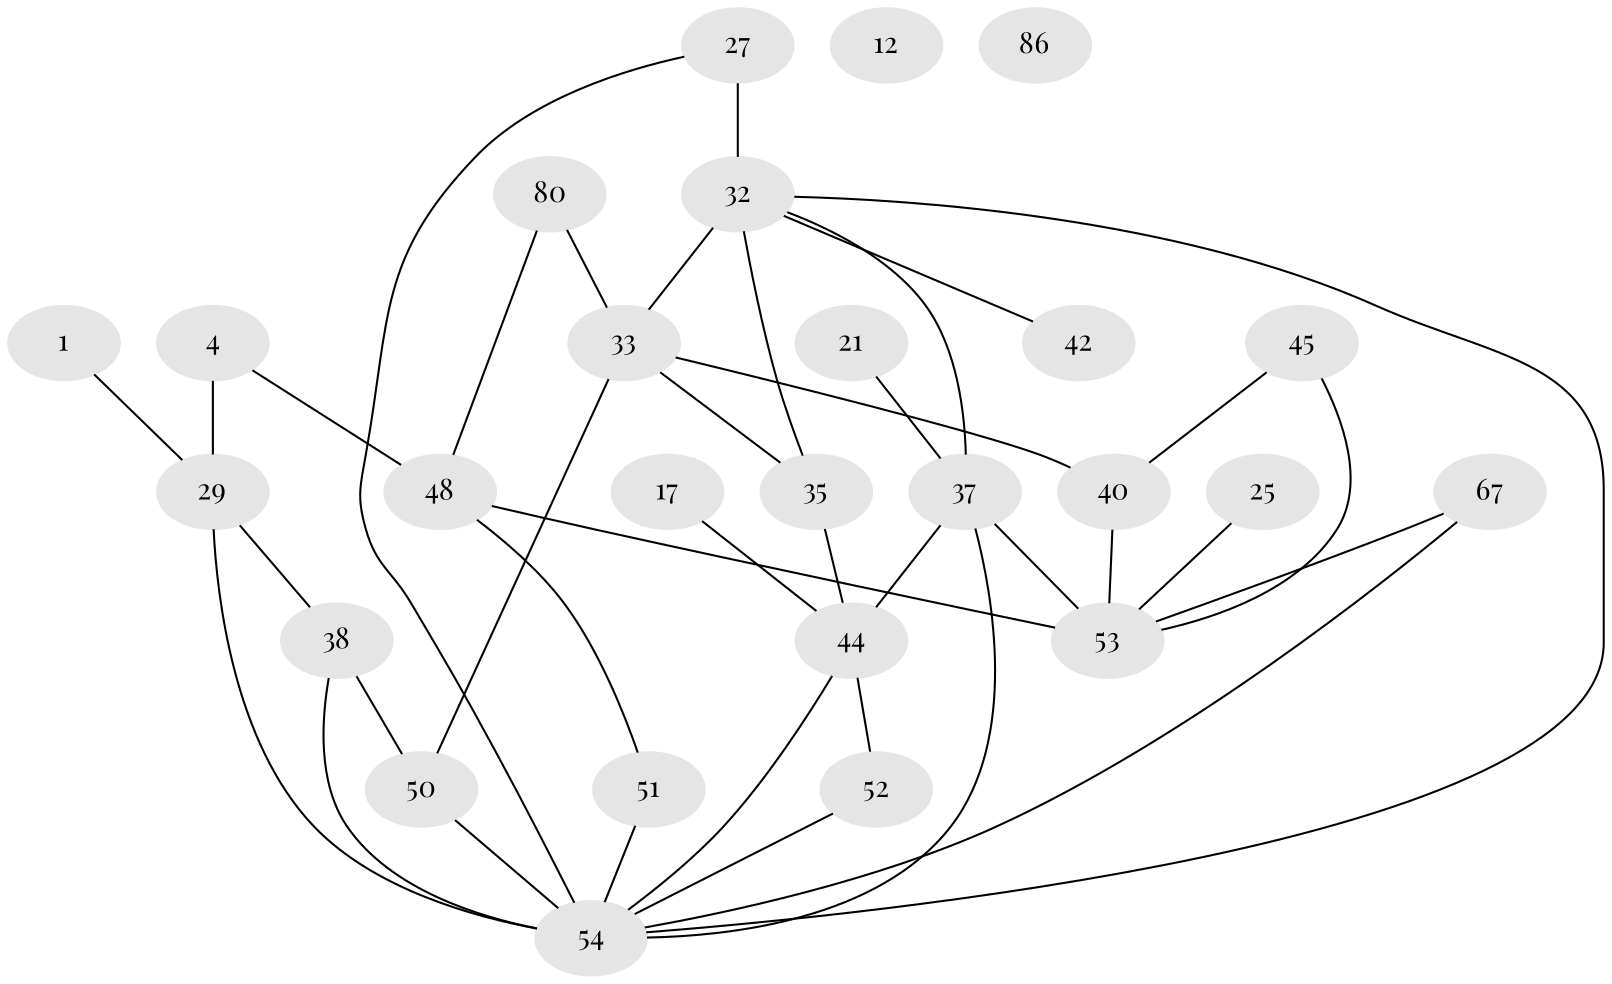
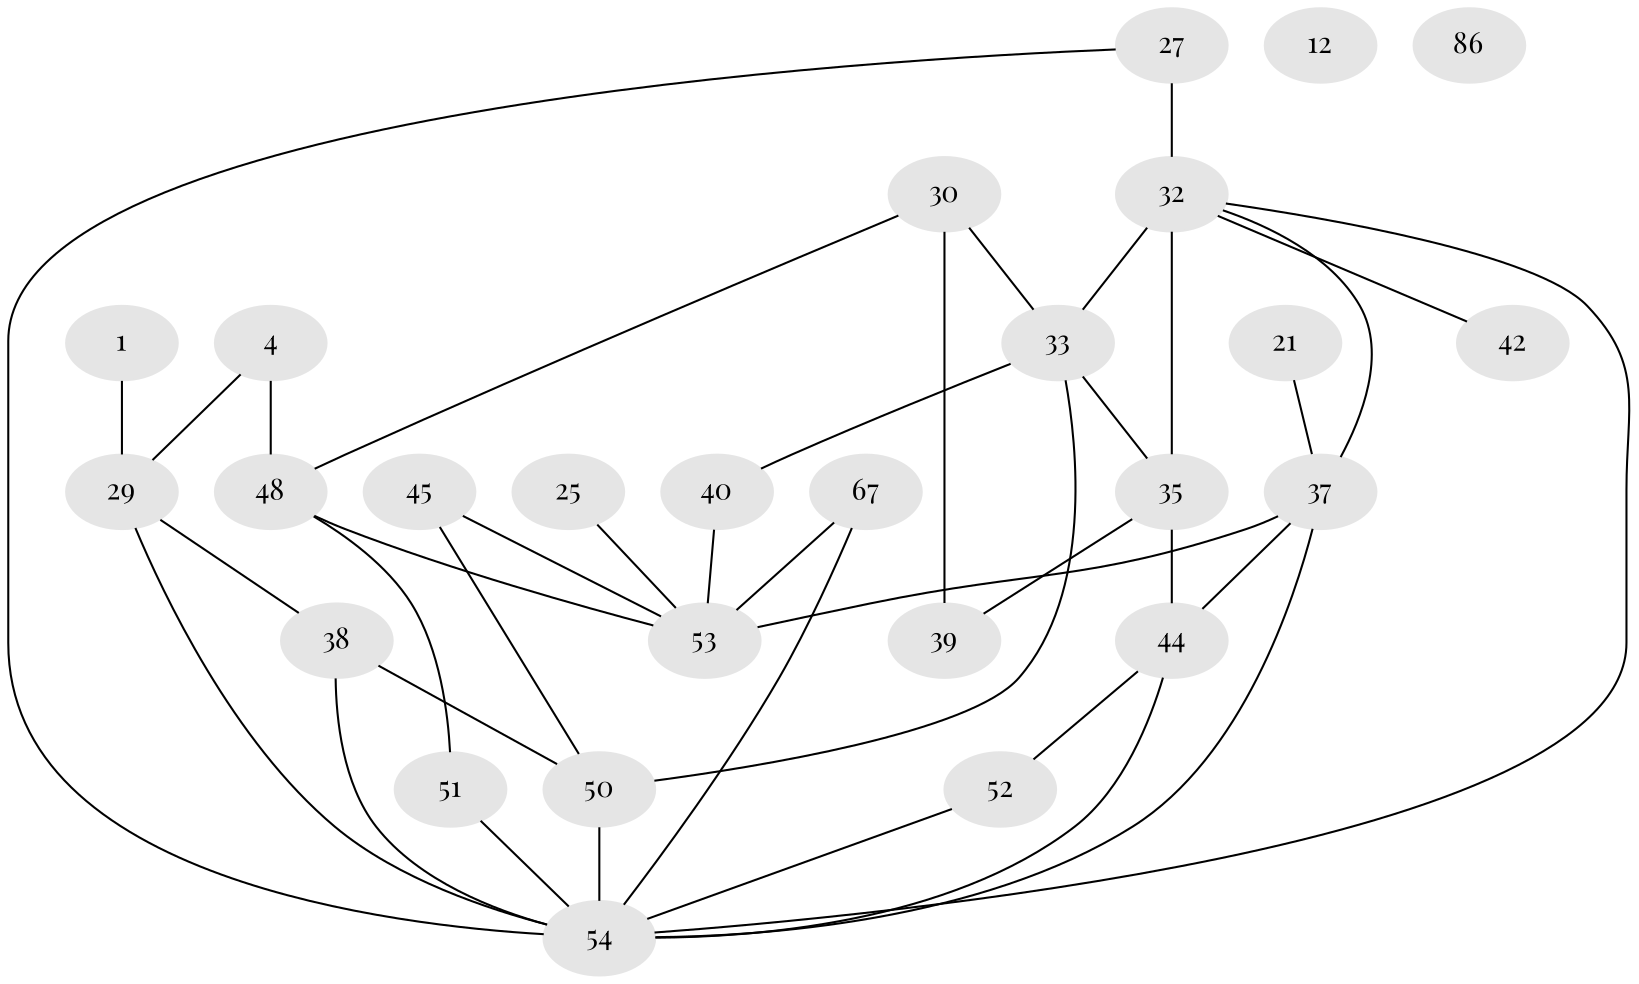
node "80": label "80" -> "30"
edge "45" -- "40": now "45" -- "50"
node "17": removed
node "39": added
